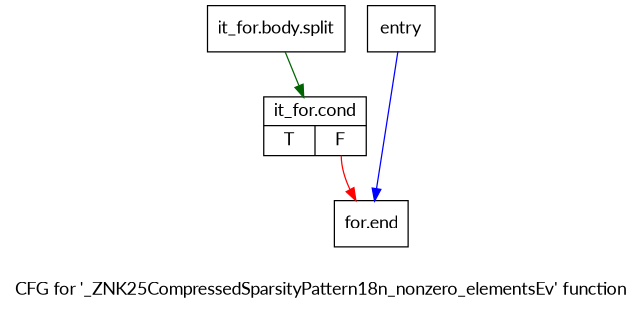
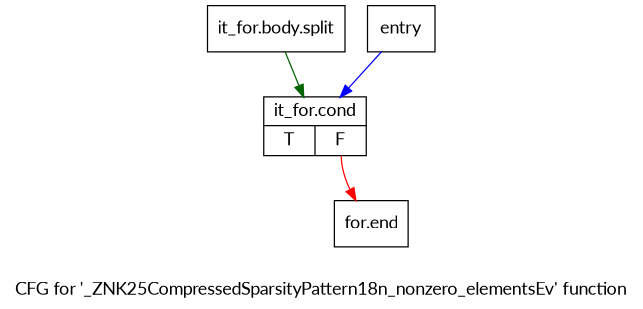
edge "entry" -> "for.end": now "entry" -> "it_for.cond"
